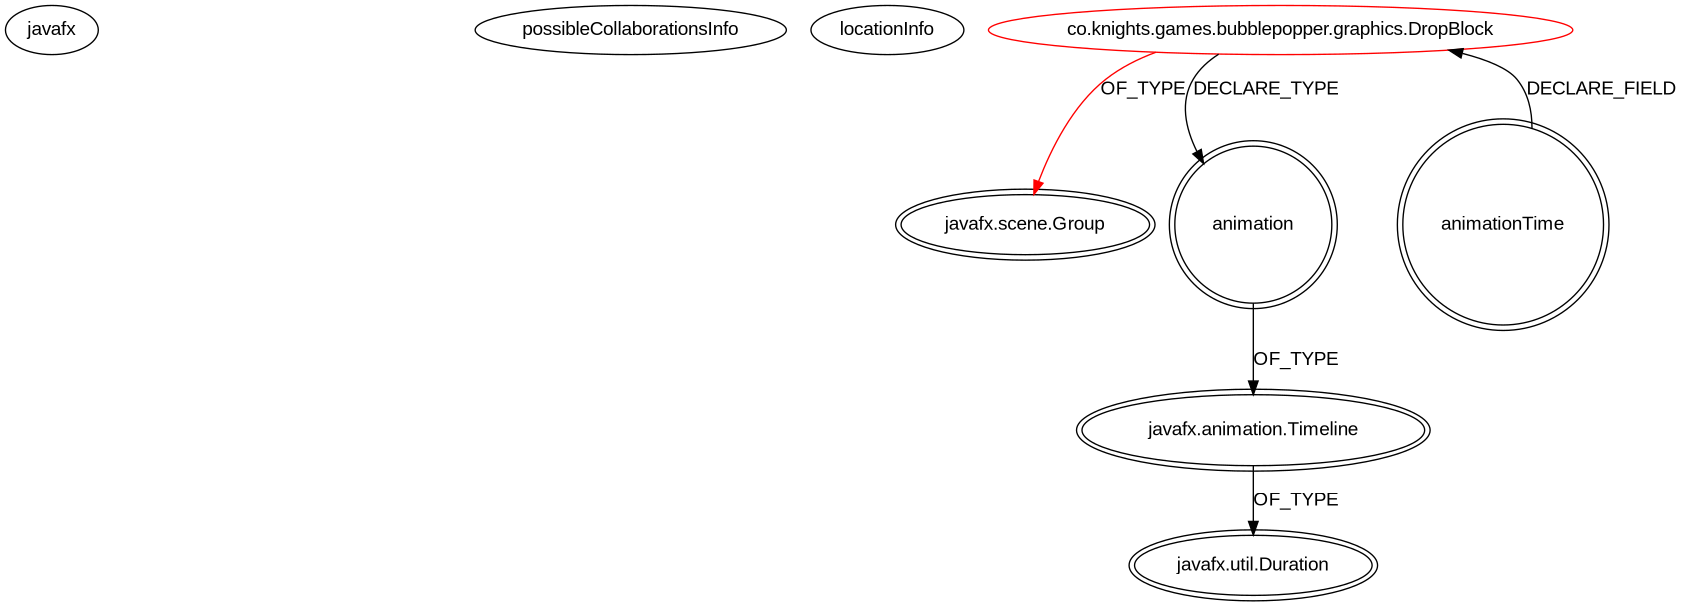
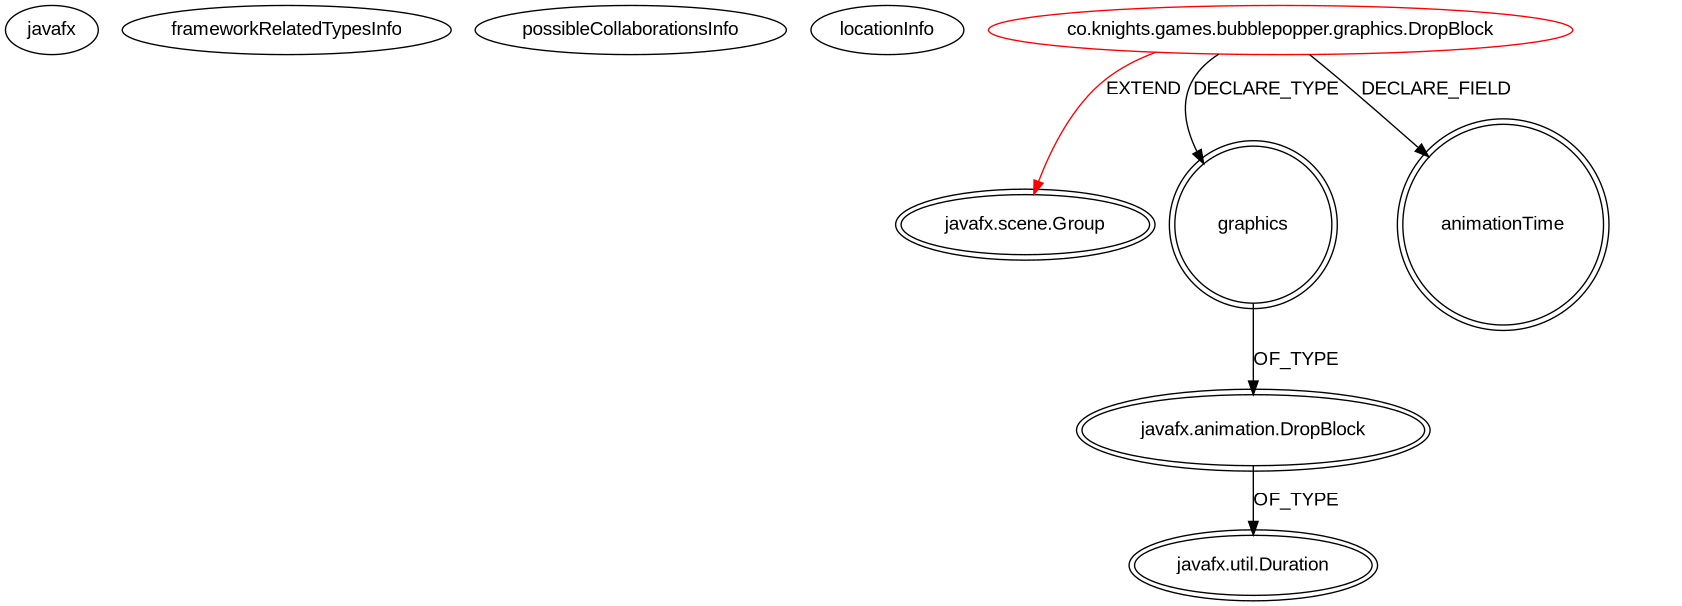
node "frameworkRelatedTypesInfo": added
edge "animationTime" -> "co.knights.games.bubblepopper.graphics.DropBlock": reversed
edge "co.knights.games.bubblepopper.graphics.DropBlock" -> "javafx.scene.Group": label "OF_TYPE" -> "EXTEND"
node "animation": label "animation" -> "graphics"
node "javafx.animation.Timeline": label "javafx.animation.Timeline" -> "javafx.animation.DropBlock"
